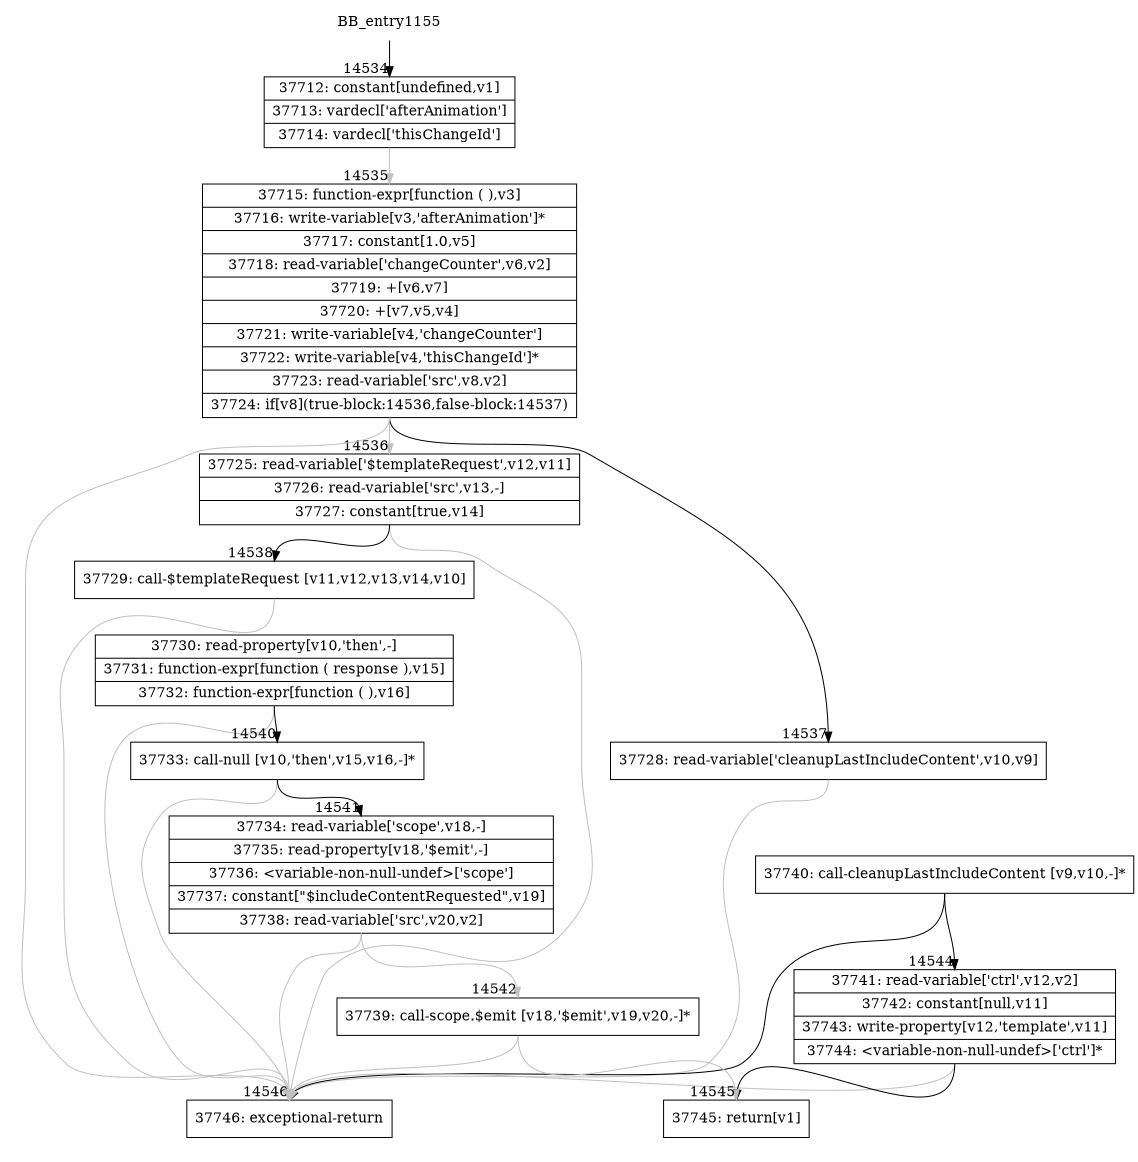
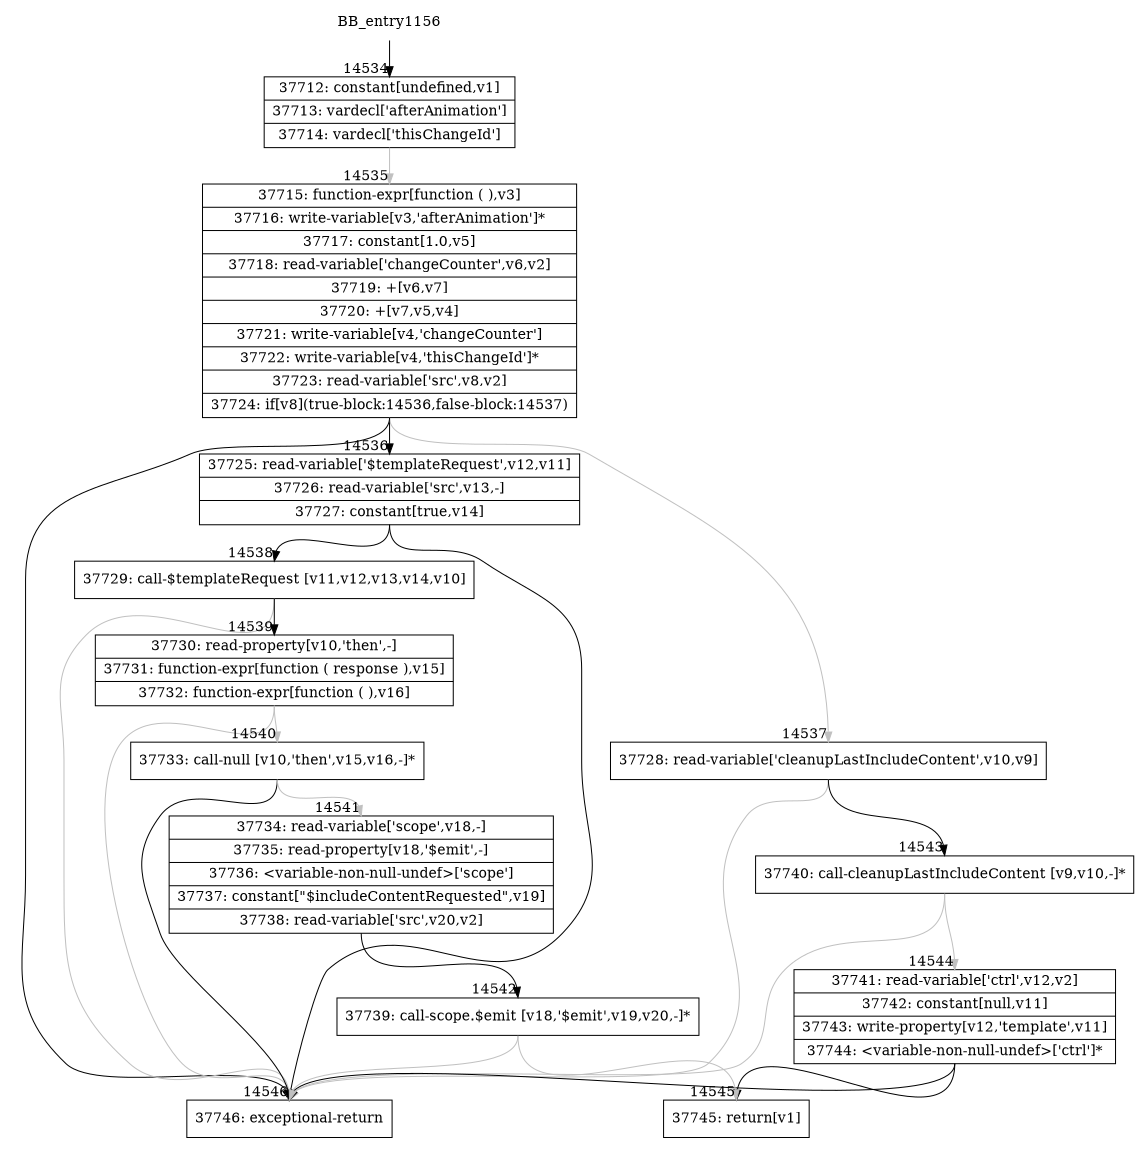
node "BB_entry1155": label "BB_entry1155" -> "BB_entry1156"
edge "37715: function-expr[function ( ),v3]" -> "37725: read-variable['$templateRequest',v12,v11]": color gray -> black
edge "37715: function-expr[function ( ),v3]" -> "37728: read-variable['cleanupLastIncludeContent',v10,v9]": color black -> gray
edge "37729: call-$templateRequest [v11,v12,v13,v14,v10]" -> "37730: read-property[v10,'then',-]": added
edge "37715: function-expr[function ( ),v3]" -> "37746: exceptional-return": color gray -> black
edge "37730: read-property[v10,'then',-]" -> "37733: call-null [v10,'then',v15,v16,-]*": color black -> gray
edge "37733: call-null [v10,'then',v15,v16,-]*" -> "37734: read-variable['scope',v18,-]": color black -> gray
edge "37728: read-variable['cleanupLastIncludeContent',v10,v9]" -> "37740: call-cleanupLastIncludeContent [v9,v10,-]*": added
edge "37725: read-variable['$templateRequest',v12,v11]" -> "37746: exceptional-return": color gray -> black
edge "37733: call-null [v10,'then',v15,v16,-]*" -> "37746: exceptional-return": color gray -> black
edge "37740: call-cleanupLastIncludeContent [v9,v10,-]*" -> "37741: read-variable['ctrl',v12,v2]": color black -> gray
edge "37734: read-variable['scope',v18,-]" -> "37739: call-scope.$emit [v18,'$emit',v19,v20,-]*": color gray -> black
edge "37734: read-variable['scope',v18,-]" -> "37746: exceptional-return": removed
edge "37740: call-cleanupLastIncludeContent [v9,v10,-]*" -> "37746: exceptional-return": color black -> gray
edge "37741: read-variable['ctrl',v12,v2]" -> "37746: exceptional-return": color gray -> black
